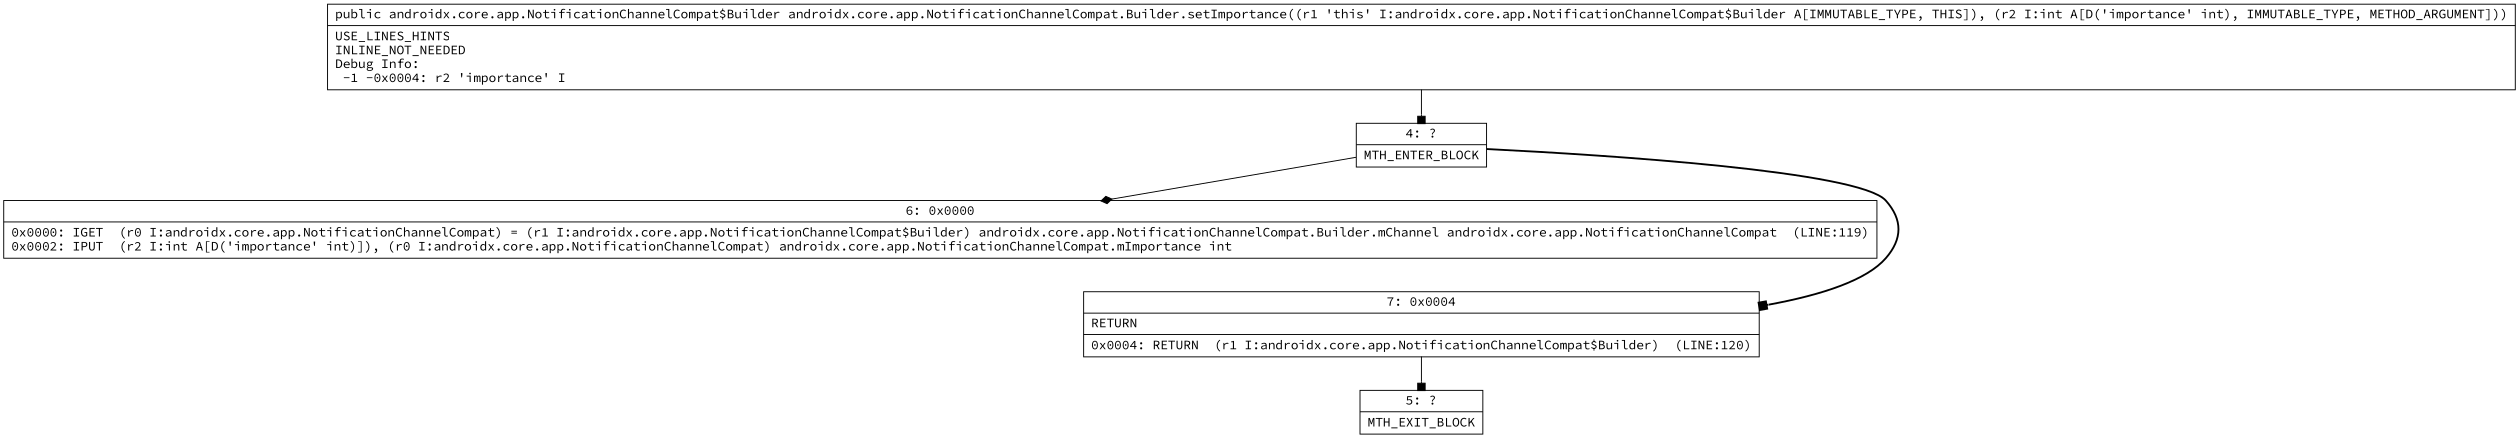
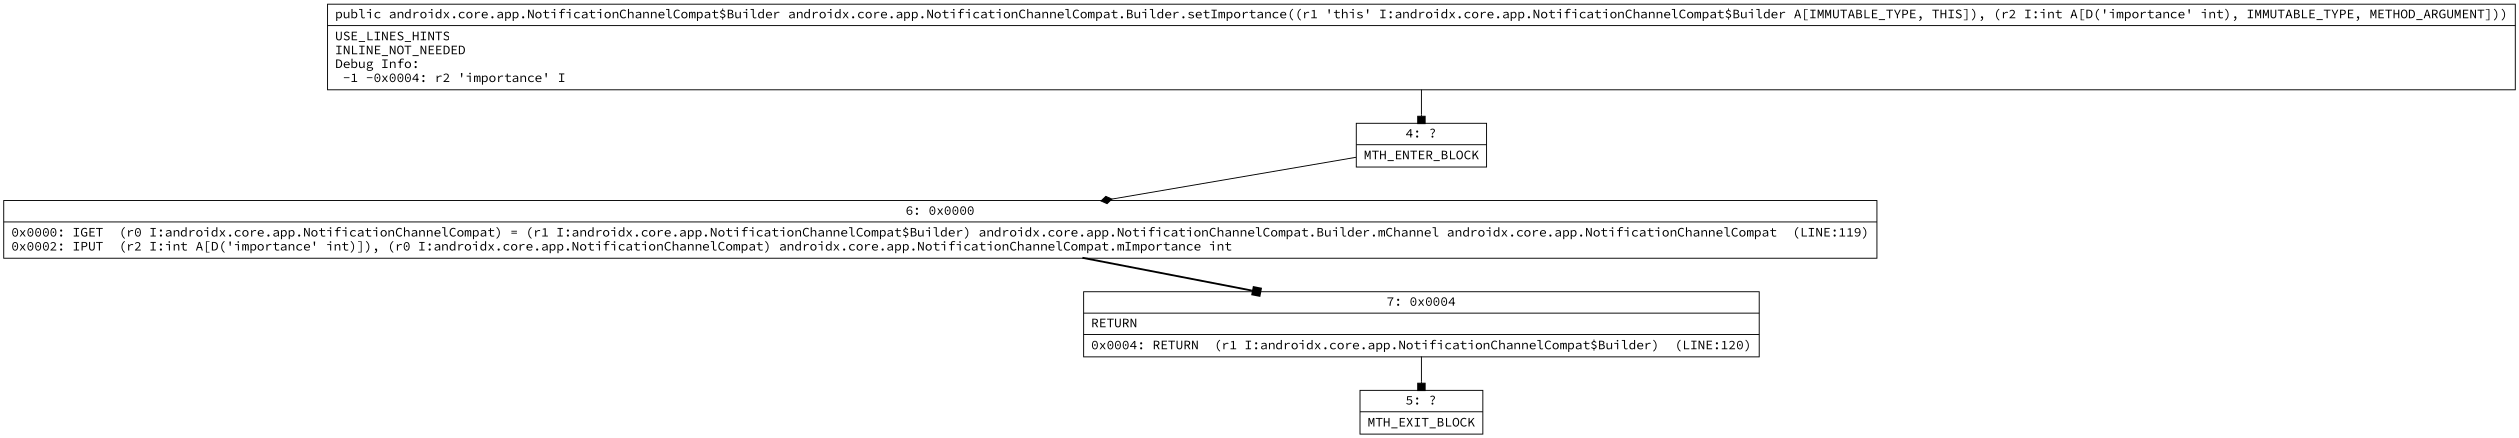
edge "4: ?" -> "7: 0x0004": now "6: 0x0000" -> "7: 0x0004"
